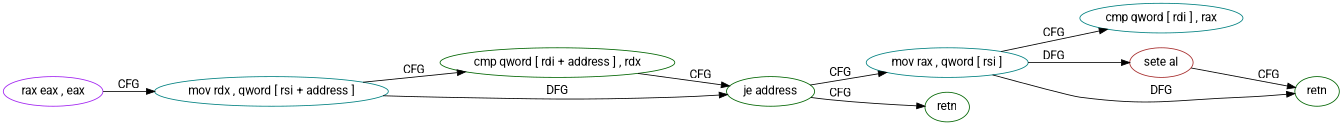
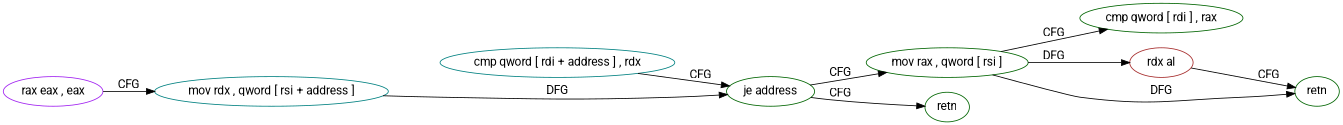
node "cmp qword [ rdi ] , rax": color teal -> darkgreen
node "cmp qword [ rdi + address ] , rdx": color darkgreen -> teal
node "mov rax , qword [ rsi ]": color teal -> darkgreen
node "sete al": label "sete al" -> "rdx al"
edge "mov rdx , qword [ rsi + address ]" -> "cmp qword [ rdi + address ] , rdx": removed, label "CFG"
